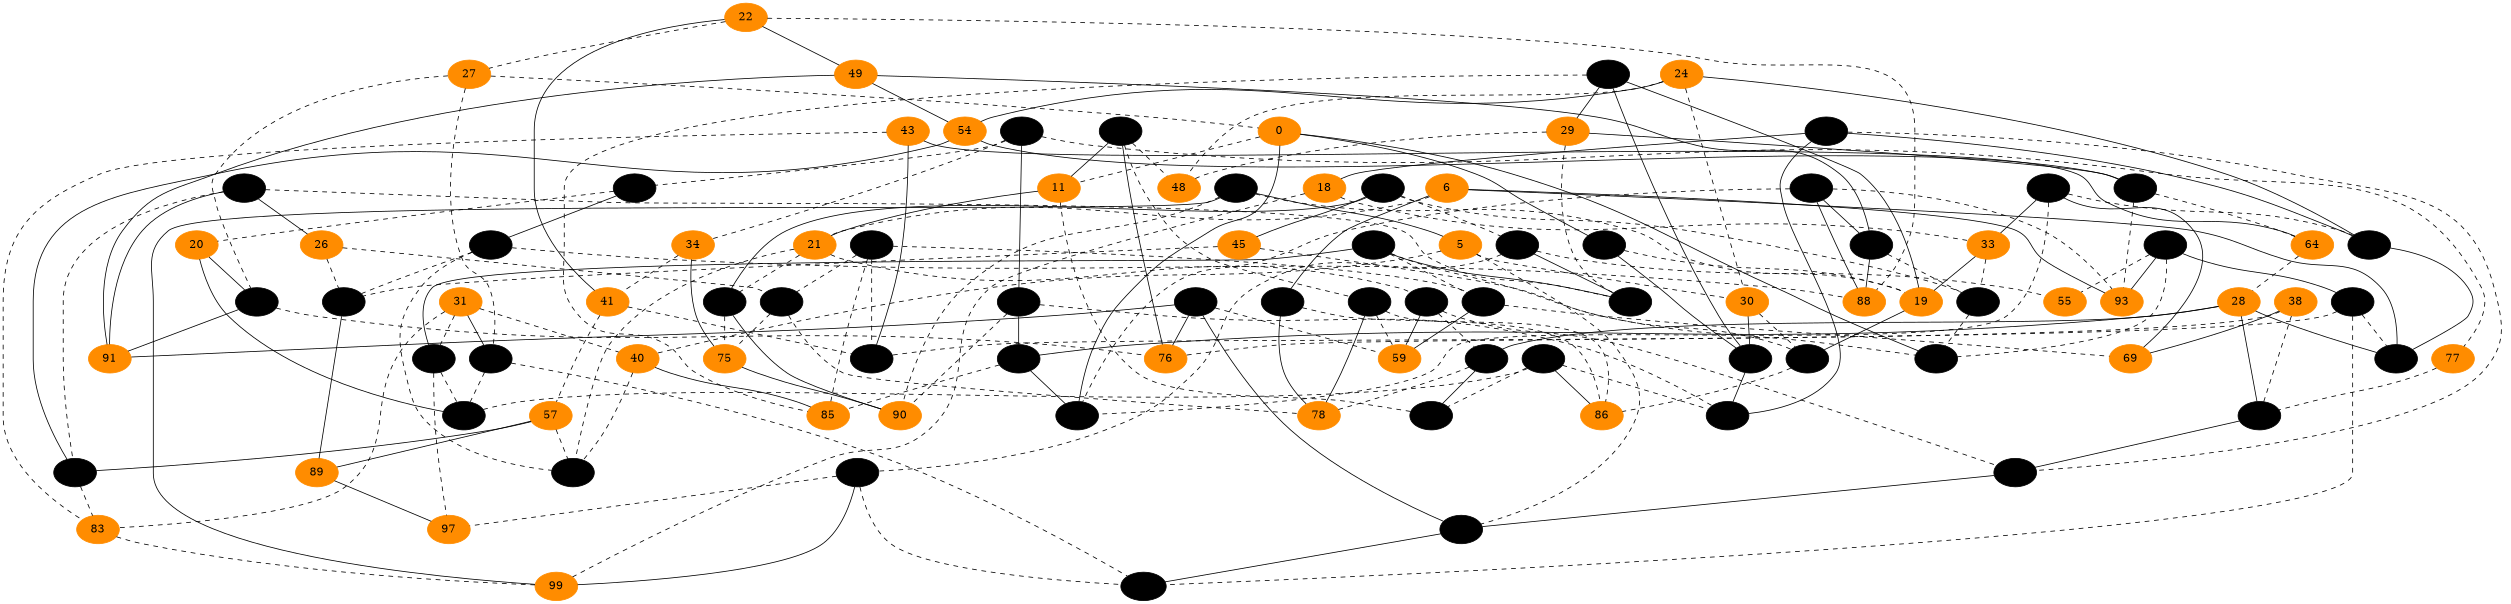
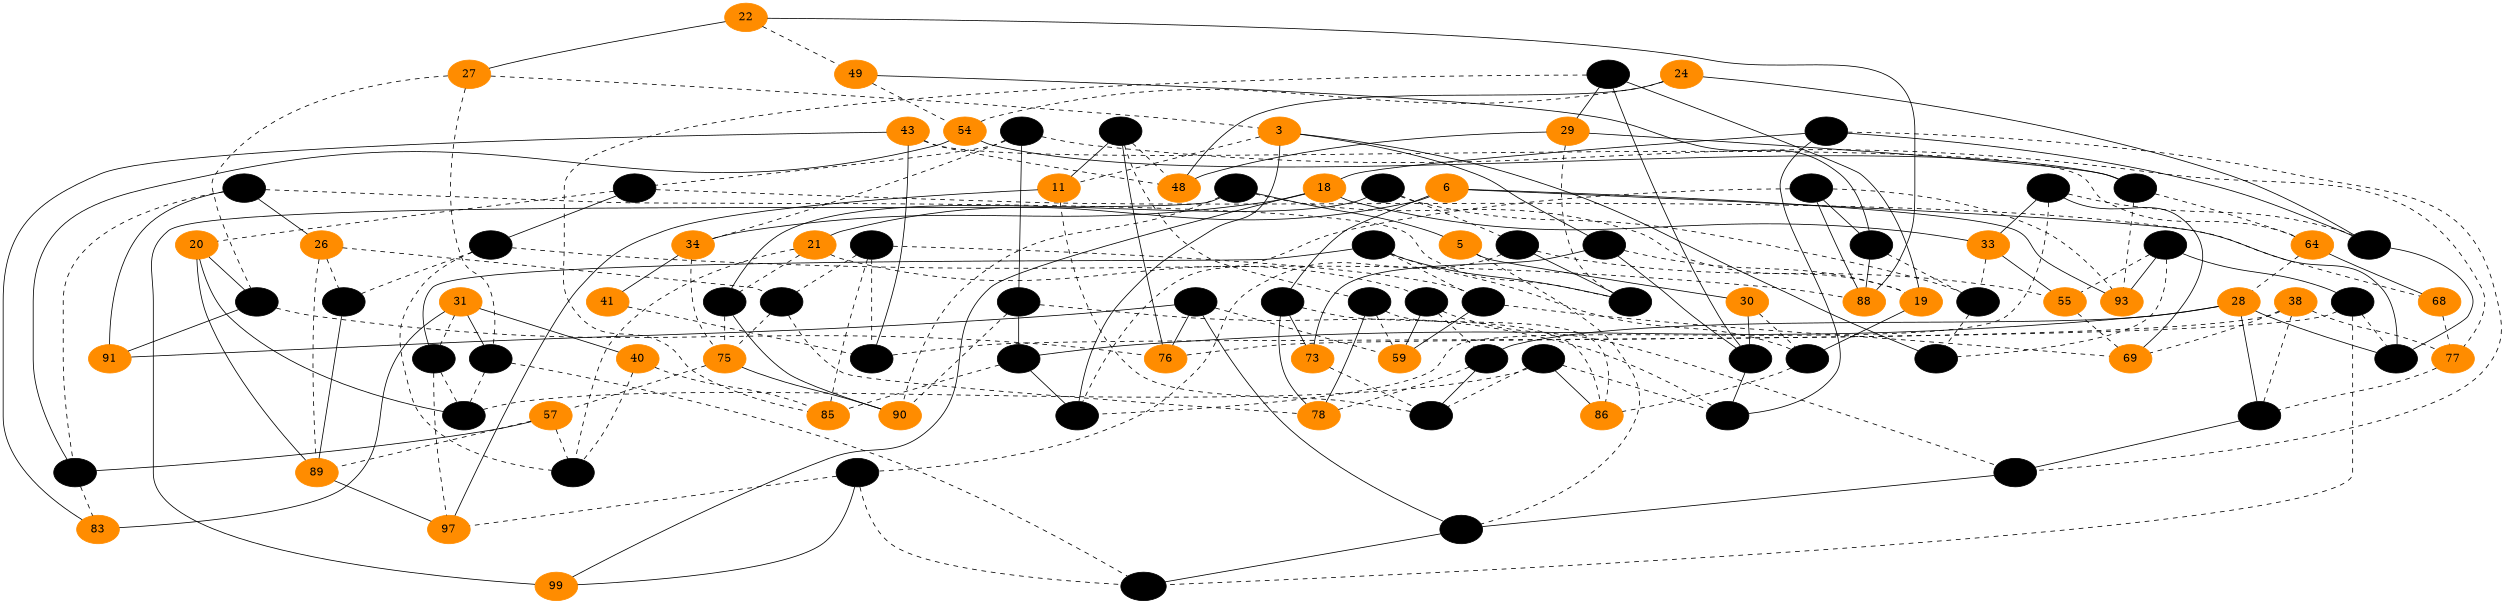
edge "22" -- "88": style dashed -> solid
edge "22" -- "27": style dashed -> solid
edge "22" -- "49": style solid -> dashed
edge "24" -- "54": style solid -> dashed
edge "22" -- "41": removed
edge "24" -- "48": style dashed -> solid
edge "49" -- "54": style solid -> dashed
edge "49" -- "91": removed
node "0": label "0" -> "3"
edge "29" -- "48": style dashed -> solid
edge "43" -- "83": style dashed -> solid
edge "43" -- "64": style solid -> dashed
edge "43" -- "48": added
edge "24" -- "30": removed
edge "11" -- "21": now "11" -- "97"
edge "18" -- "34": added
edge "6" -- "21": style dashed -> solid
edge "18" -- "33": style dashed -> solid
node "45": removed
edge "33" -- "19": now "33" -- "55"
edge "5" -- "30": style dashed -> solid
edge "34" -- "41": style dashed -> solid
edge "5" -- "40": removed
node "68": added
edge "34" -- "75": style solid -> dashed
edge "55" -- "69": added
edge "38" -- "77": added
edge "31" -- "40": style dashed -> solid
edge "38" -- "69": style solid -> dashed
edge "41" -- "57": now "75" -- "57"
edge "26" -- "89": added
node "73": added
edge "18" -- "99": style dashed -> solid
edge "20" -- "89": added
edge "40" -- "85": style solid -> dashed
edge "57" -- "89": style solid -> dashed
edge "31" -- "83": style dashed -> solid
edge "83" -- "99": removed
